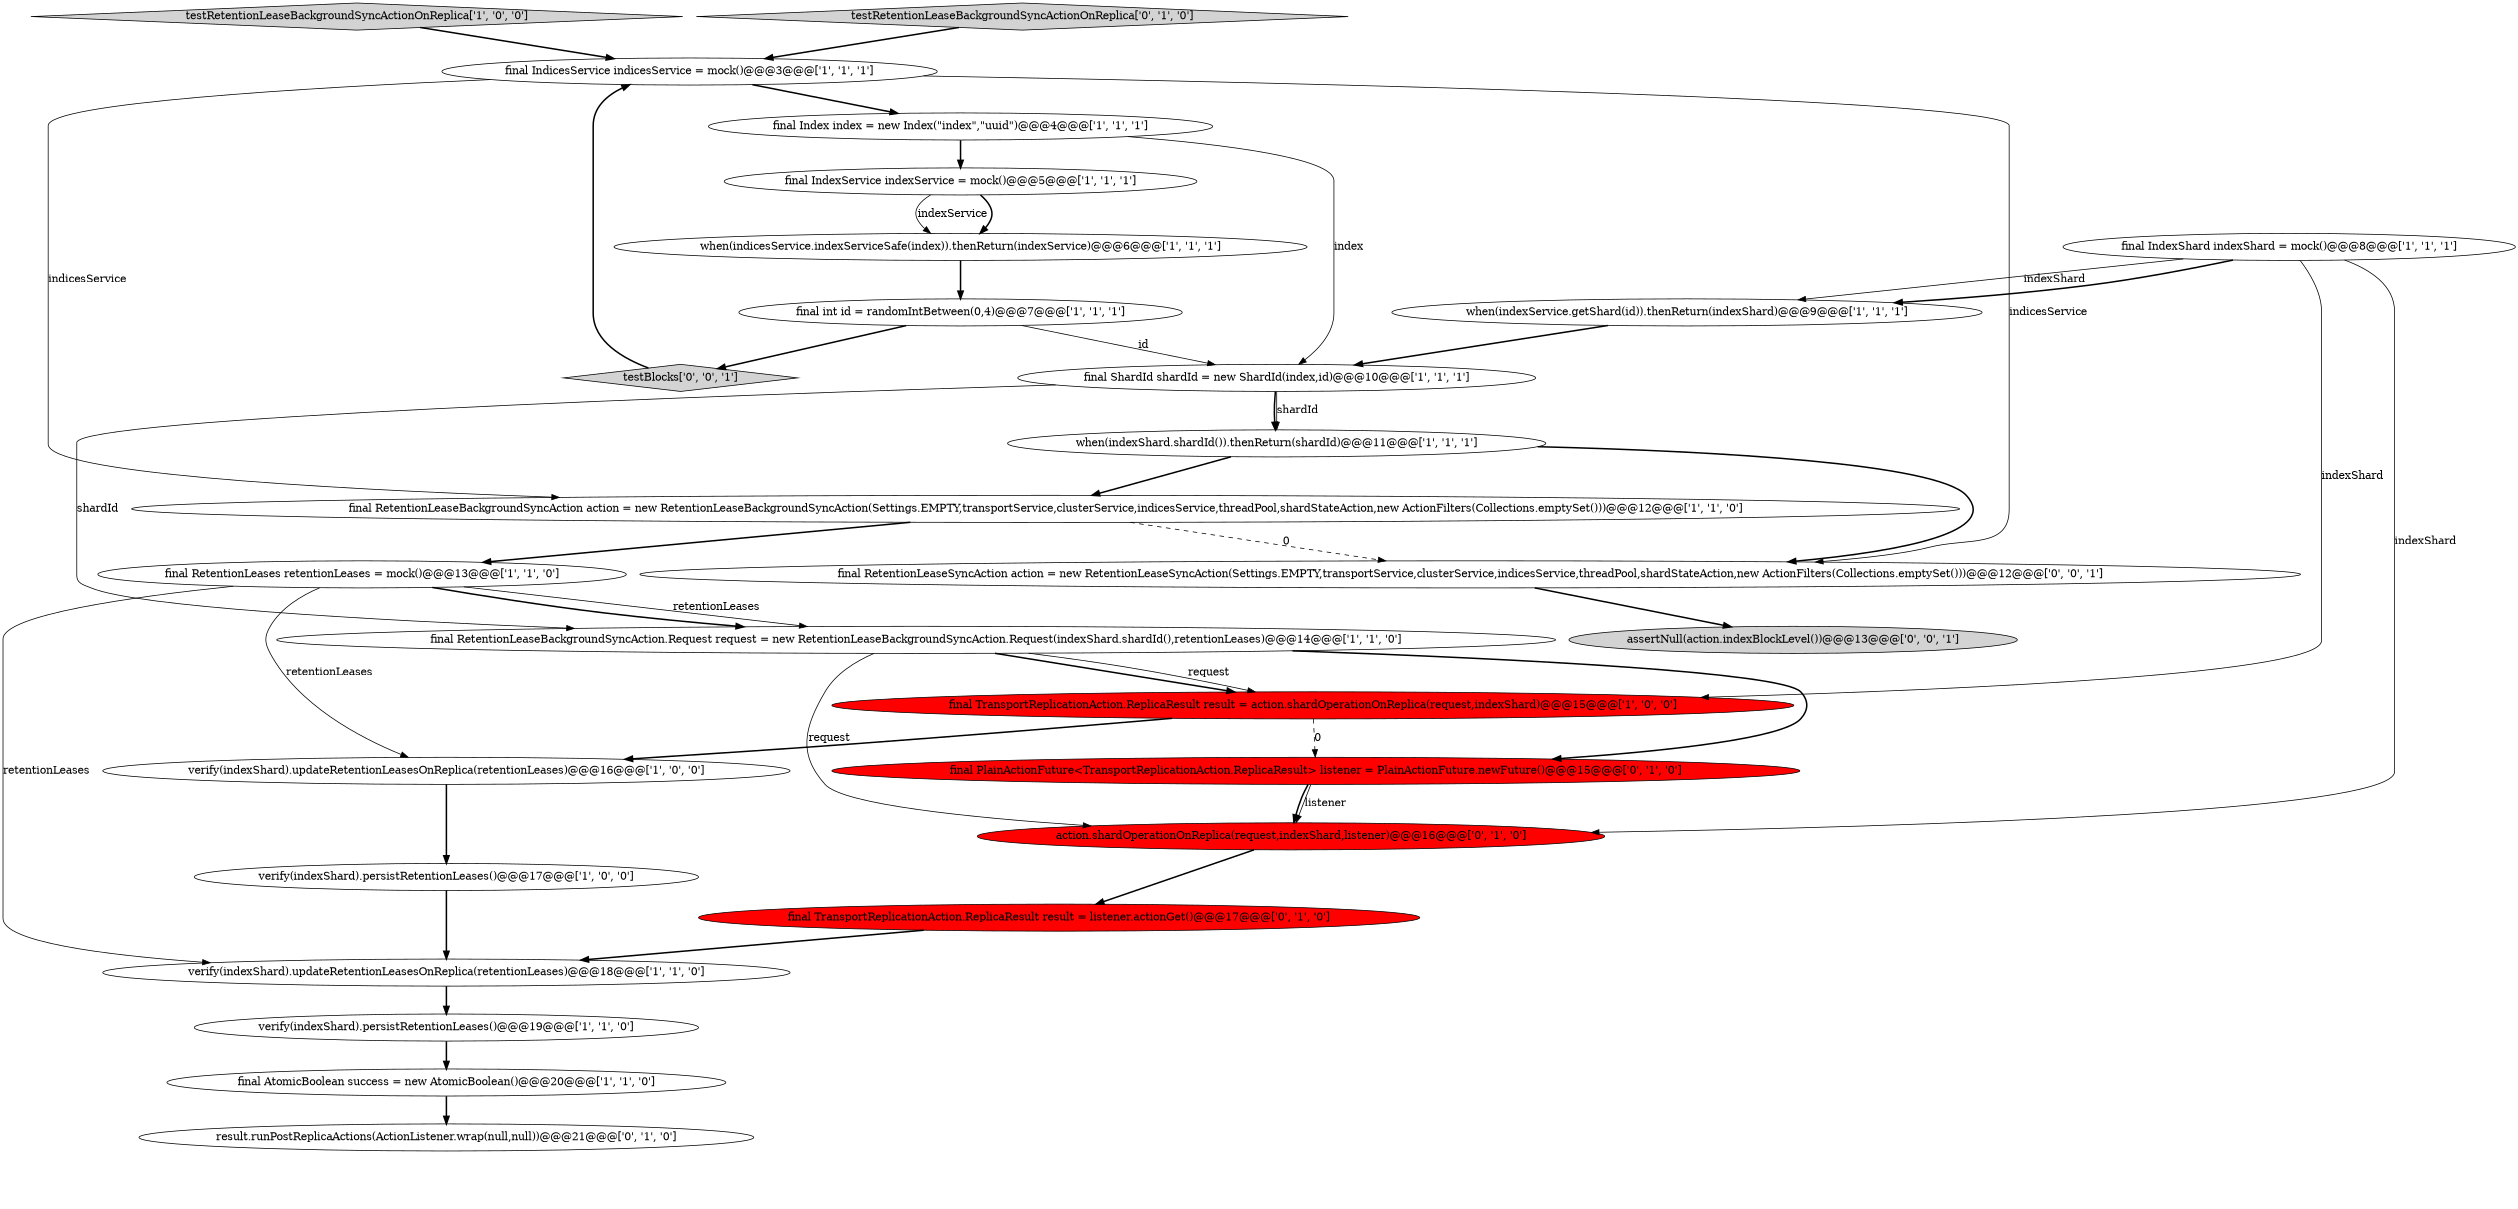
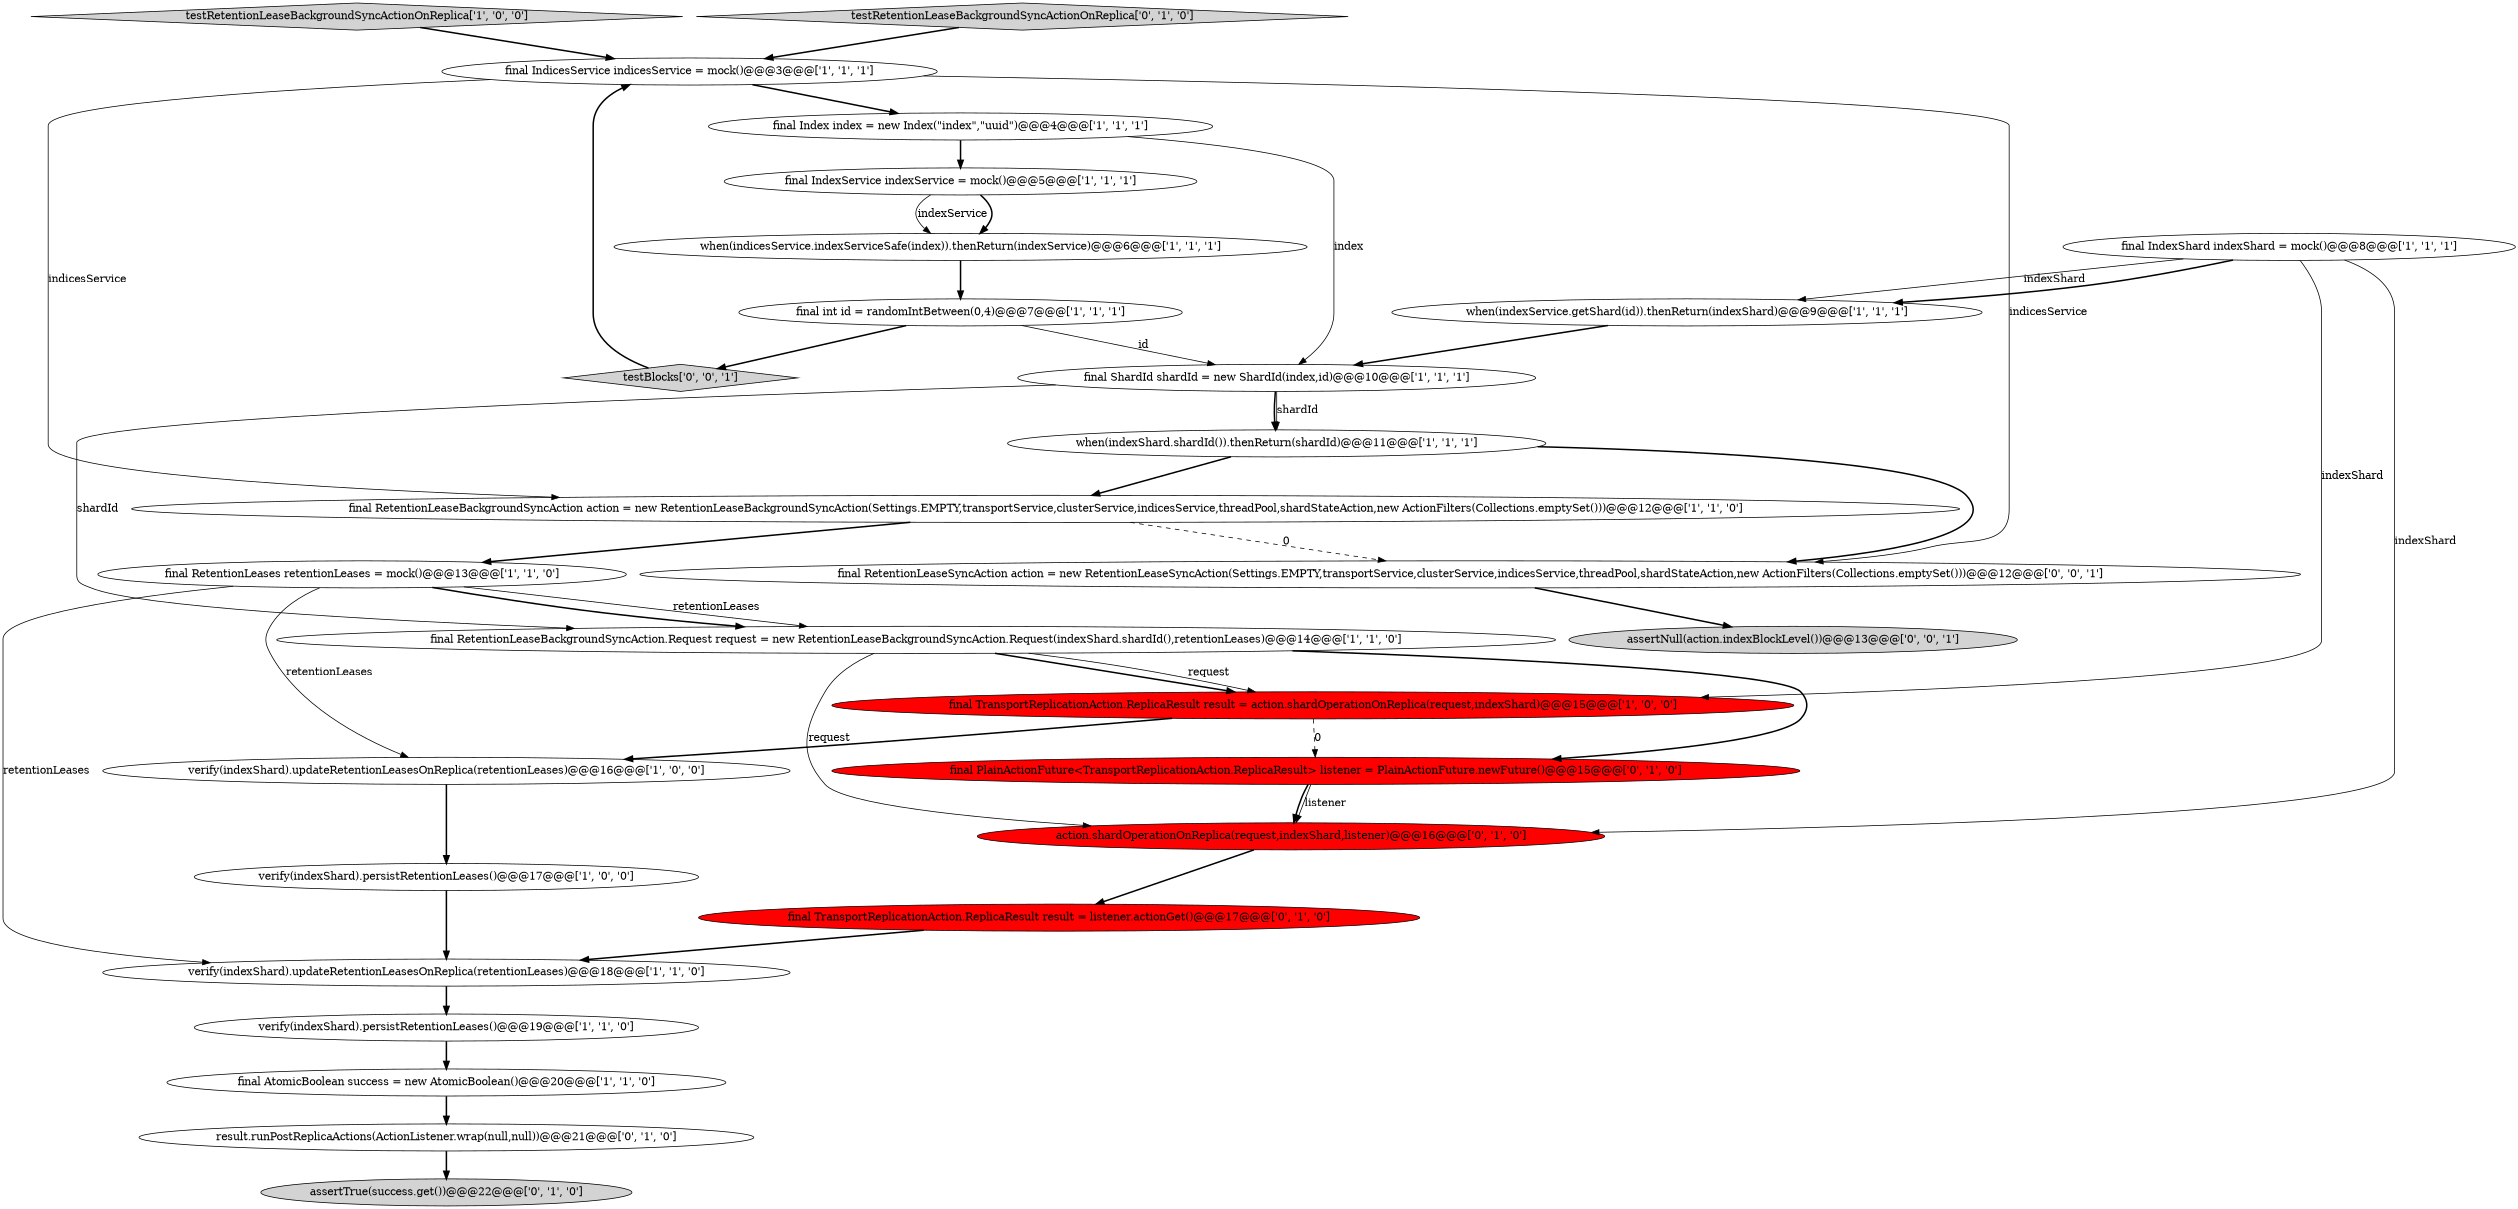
node "assertTrue(success.get())@@@22@@@['0', '1', '0']": added
